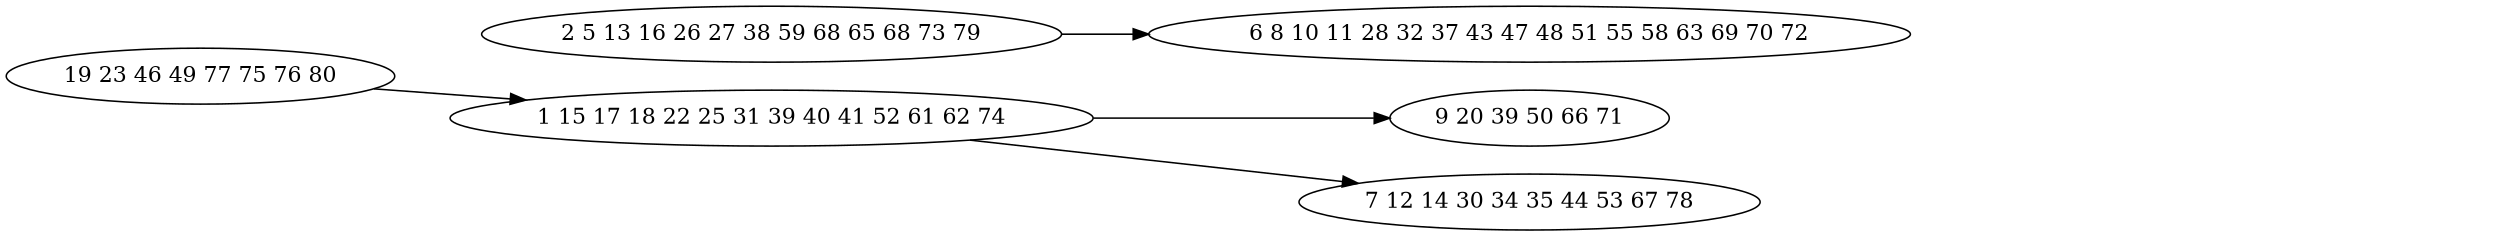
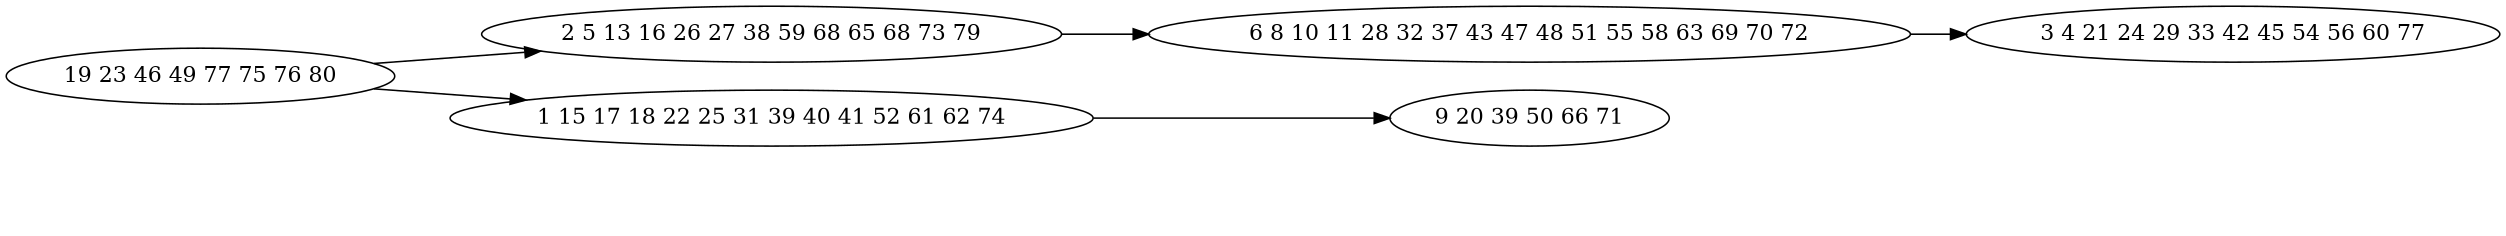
node "3 4 21 24 29 33 42 45 54 56 60 77": added
edge "19 23 46 49 77 75 76 80" -> "2 5 13 16 26 27 38 59 68 65 68 73 79": added
node "7 12 14 30 34 35 44 53 67 78": removed
